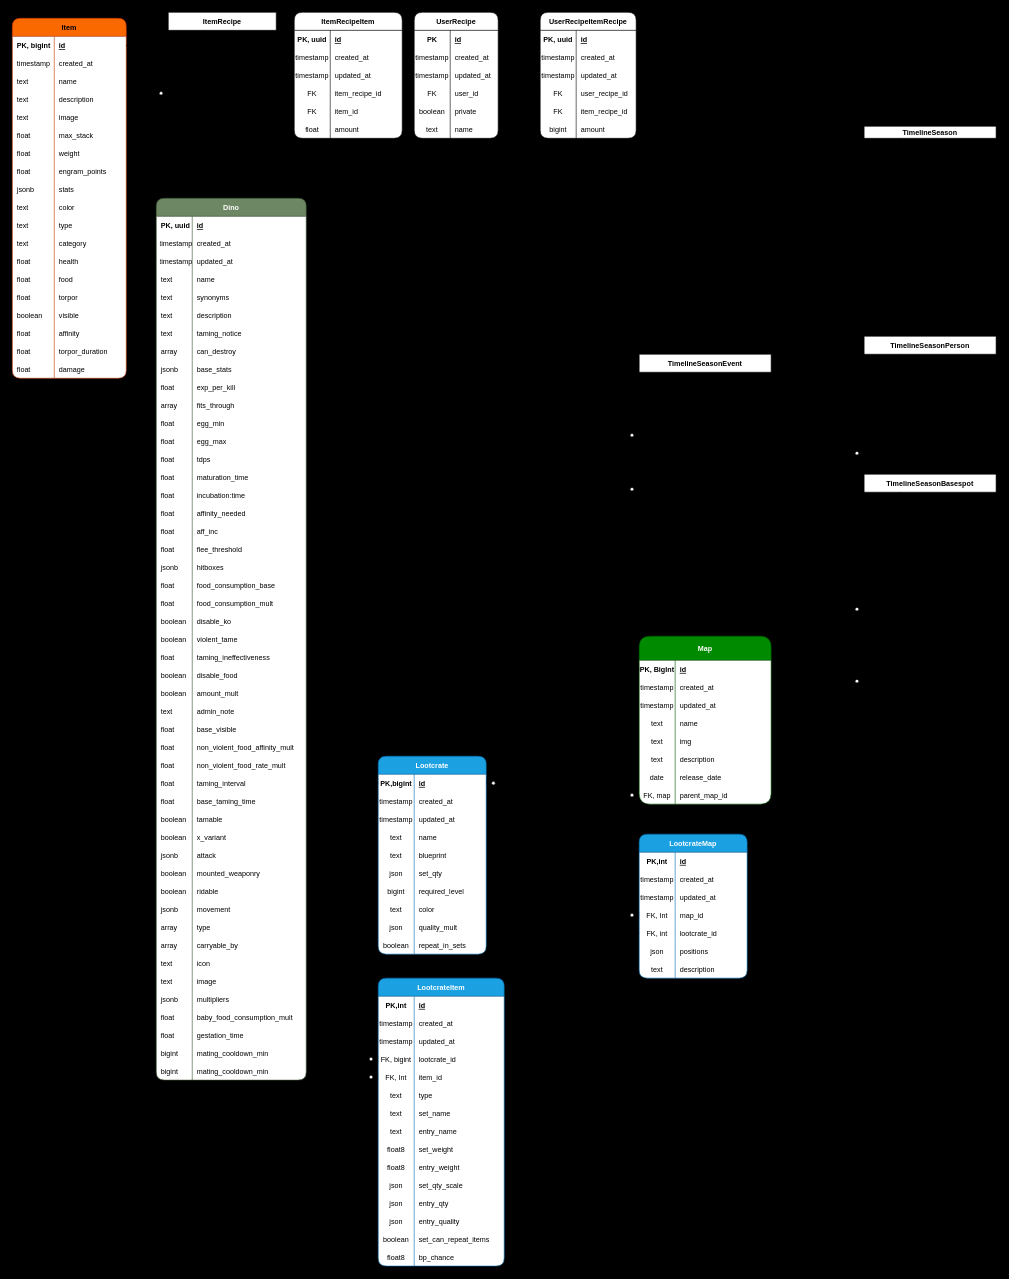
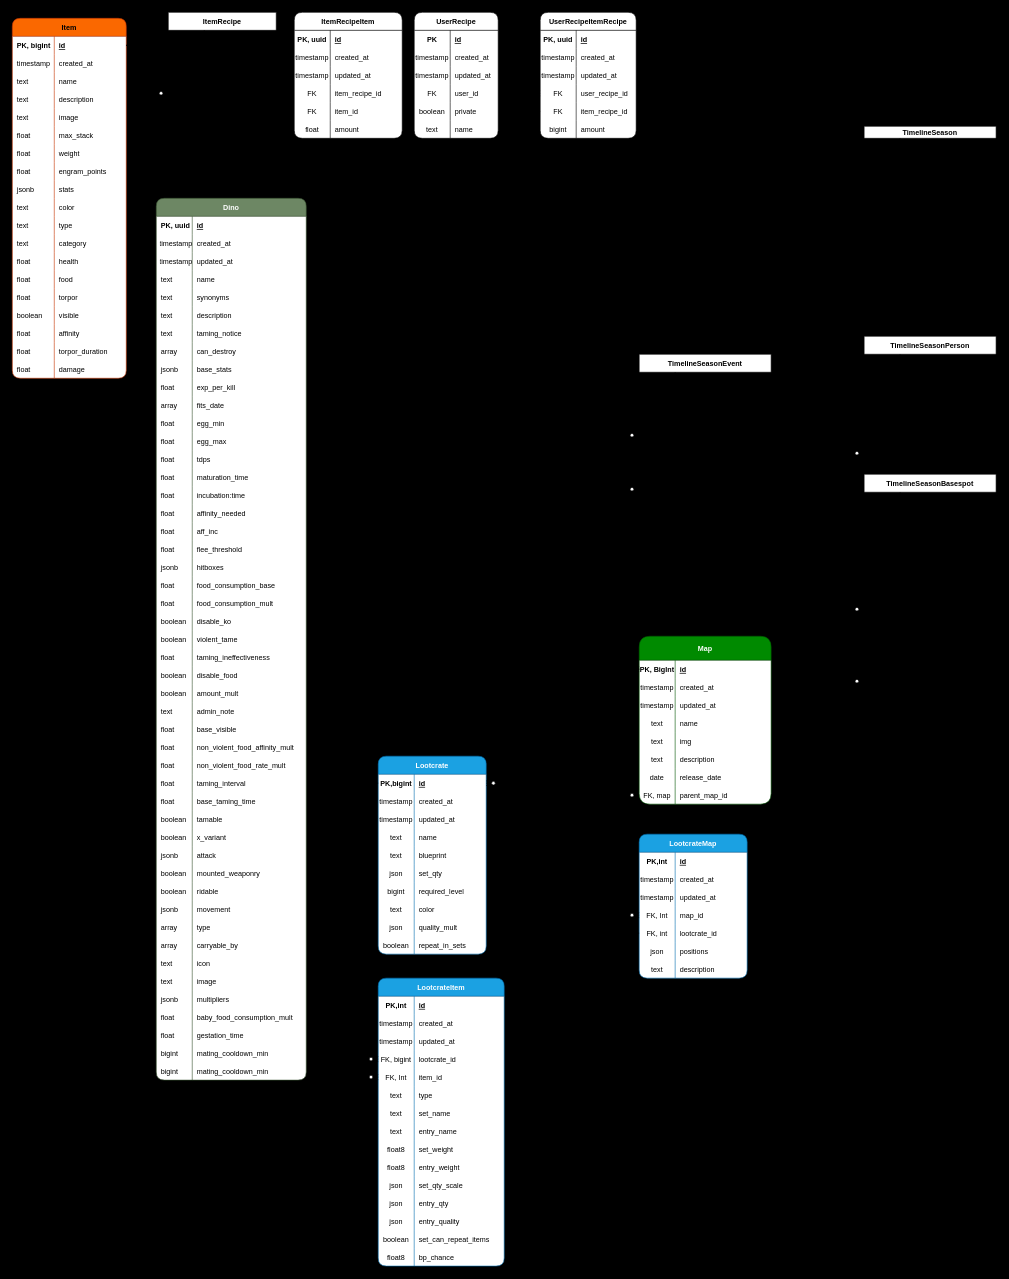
node "fits_through": label "fits_through" -> "fits_date"
